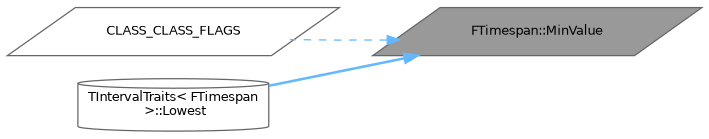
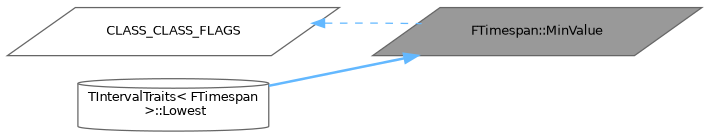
edge "CLASS_CLASS_FLAGS" -> "FTimespan::MinValue": reversed
